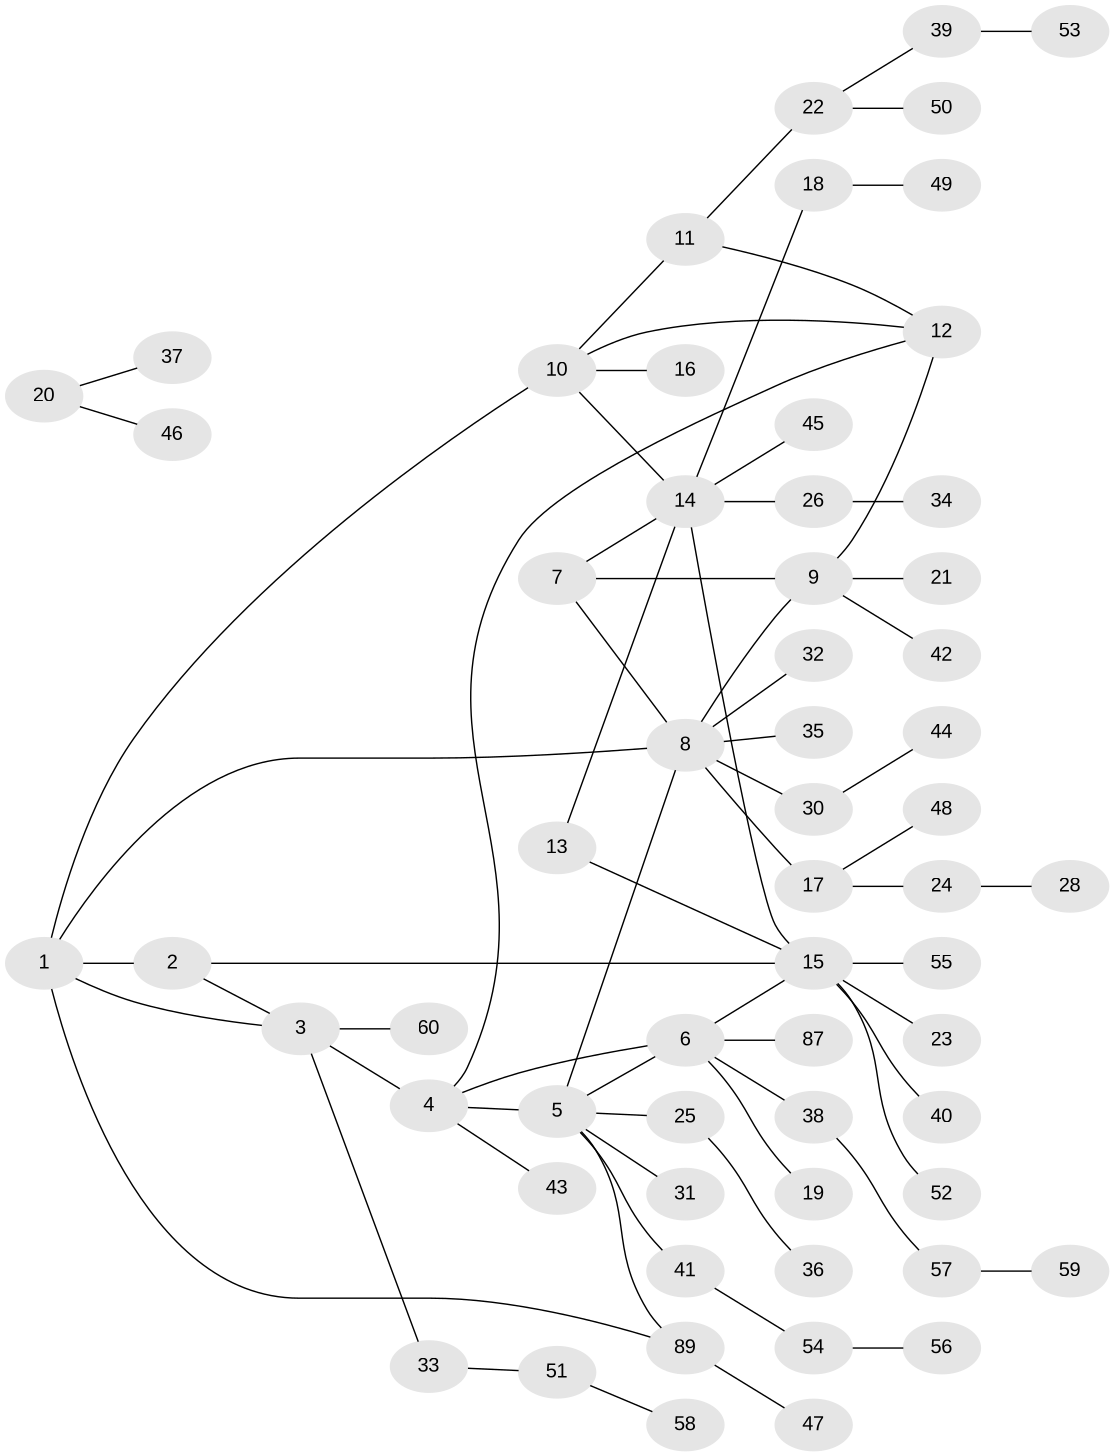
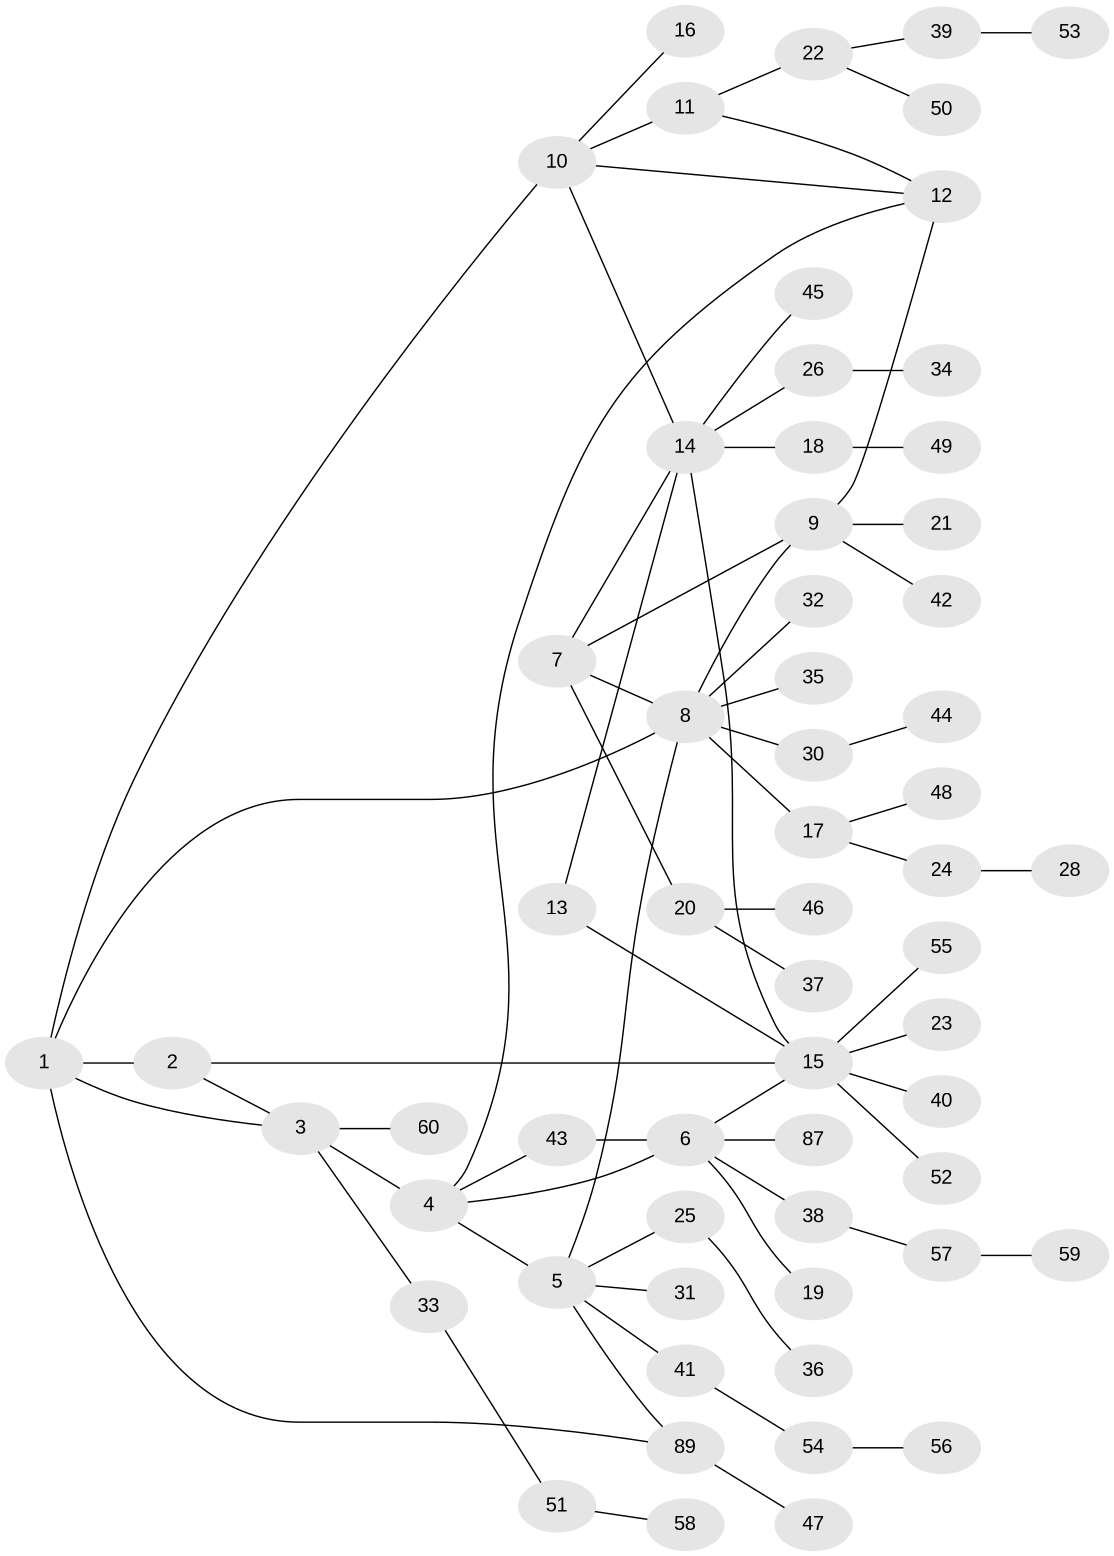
edge "7" -- "20": added
edge "6" -- "5": now "6" -- "43"
